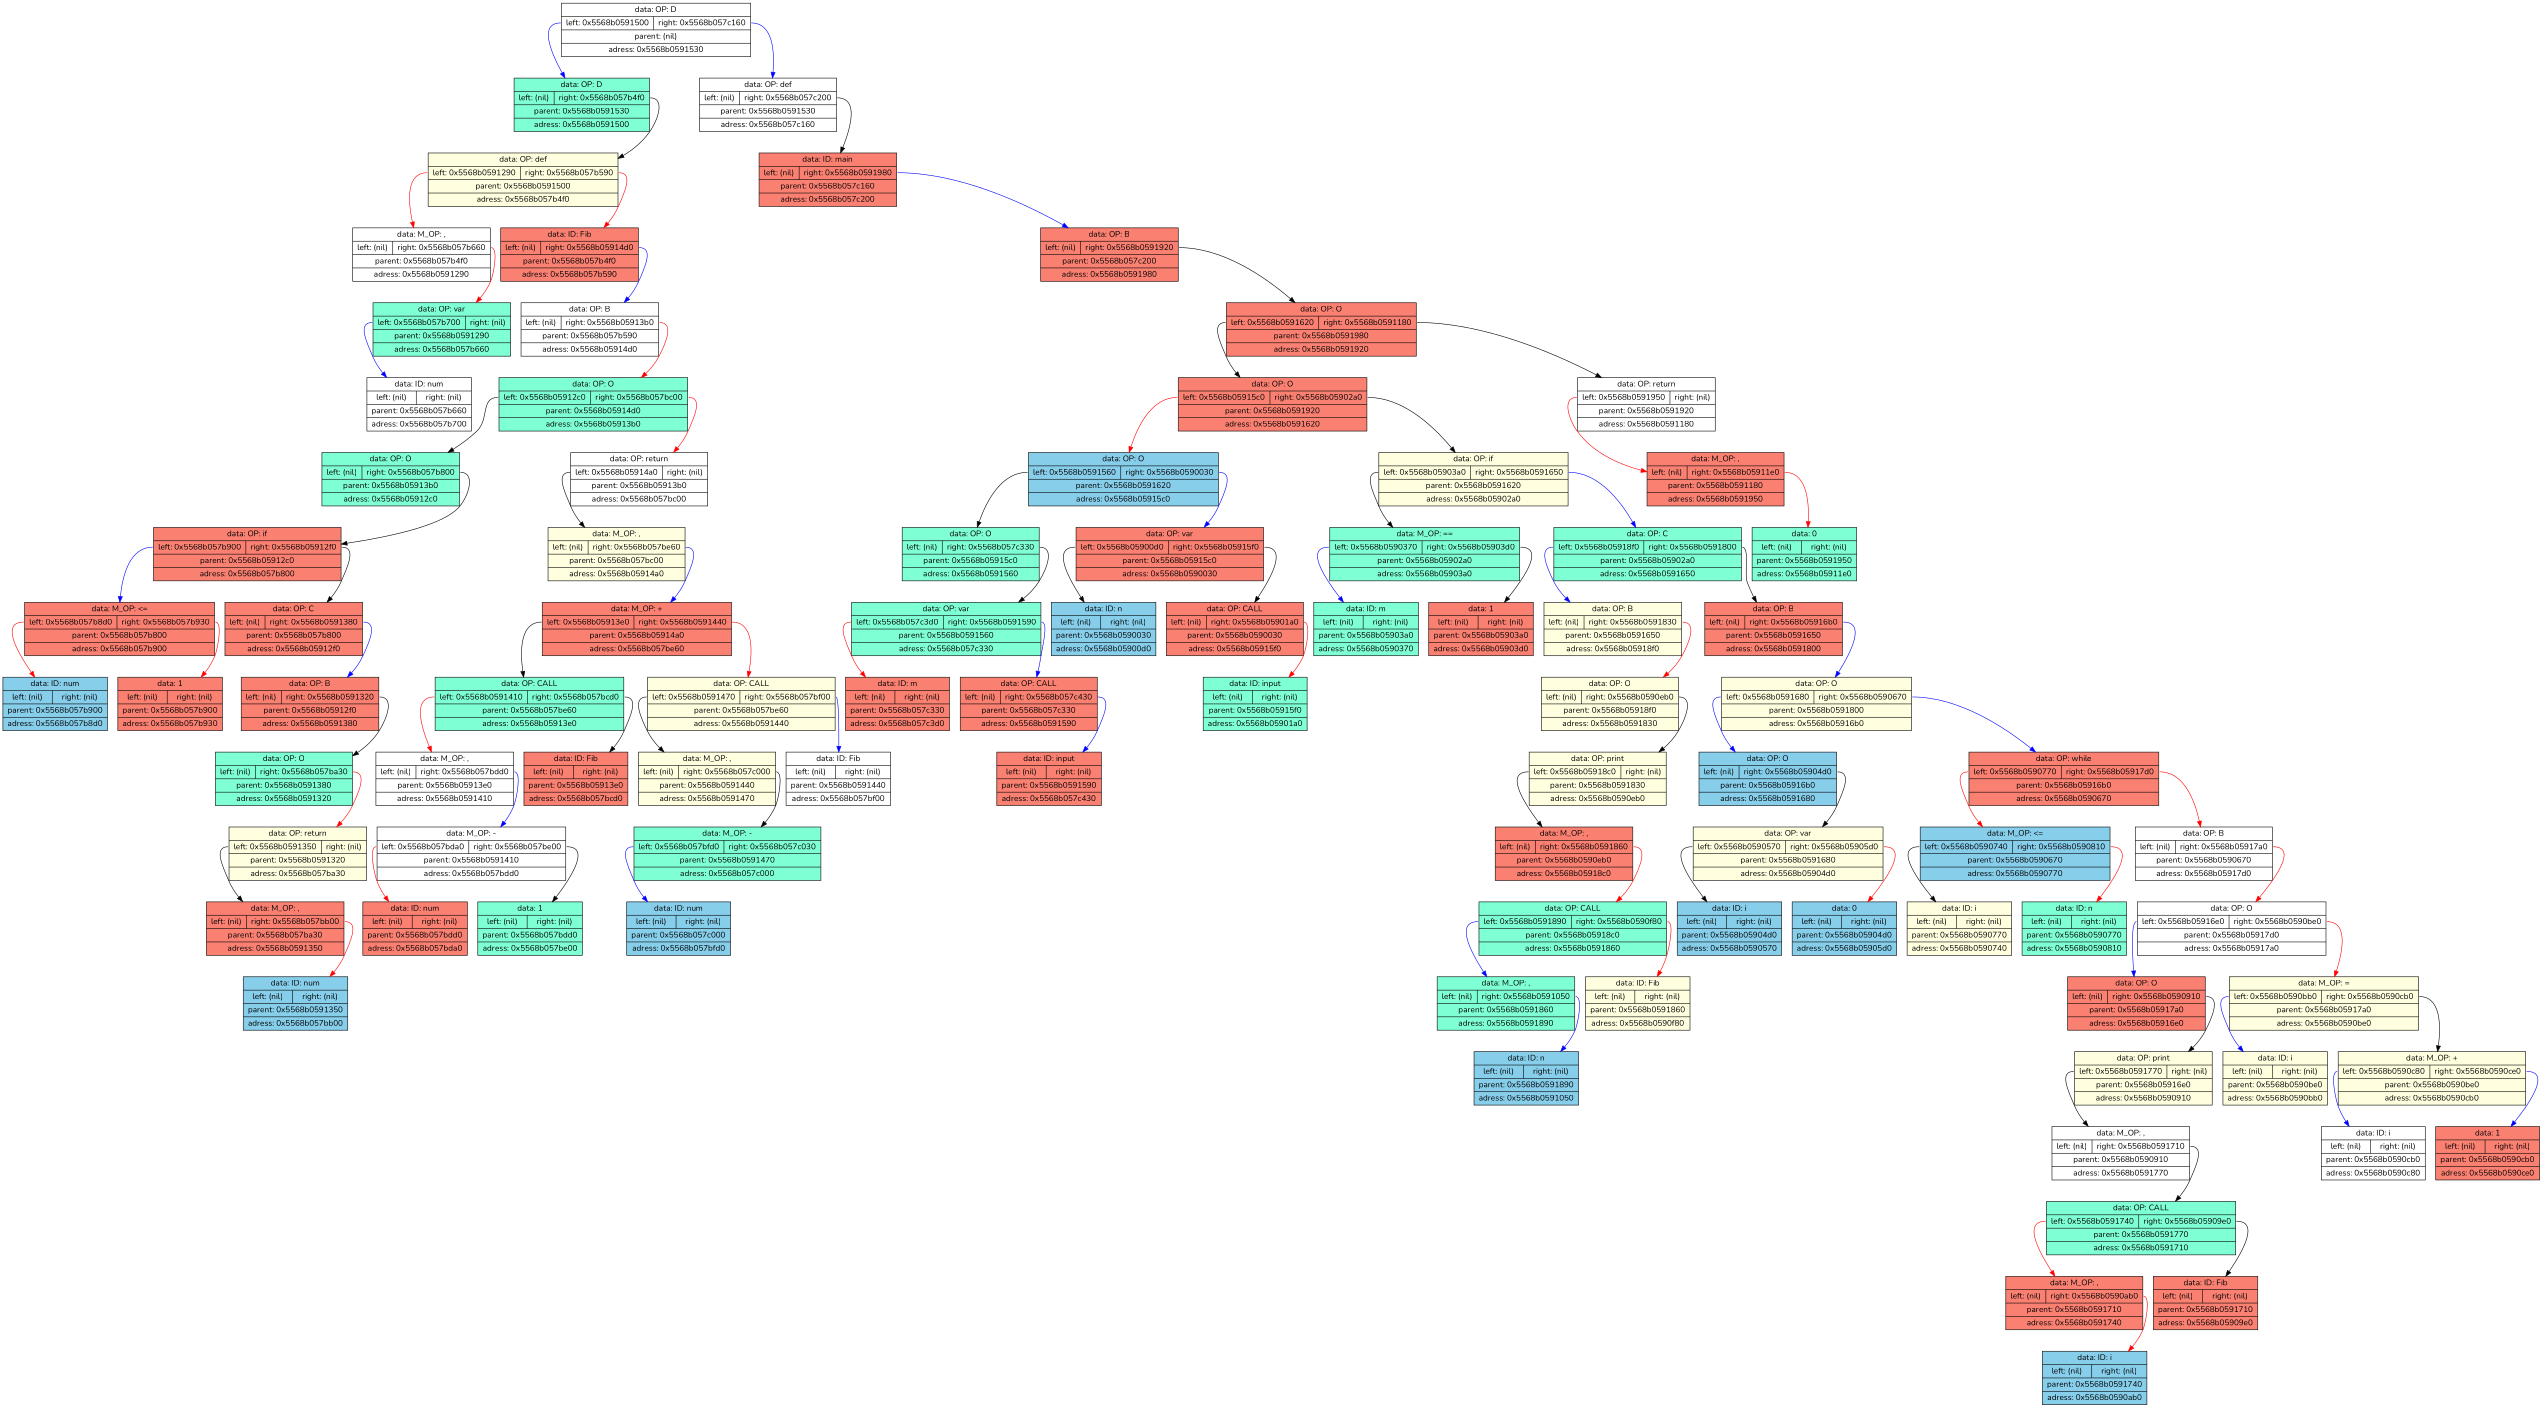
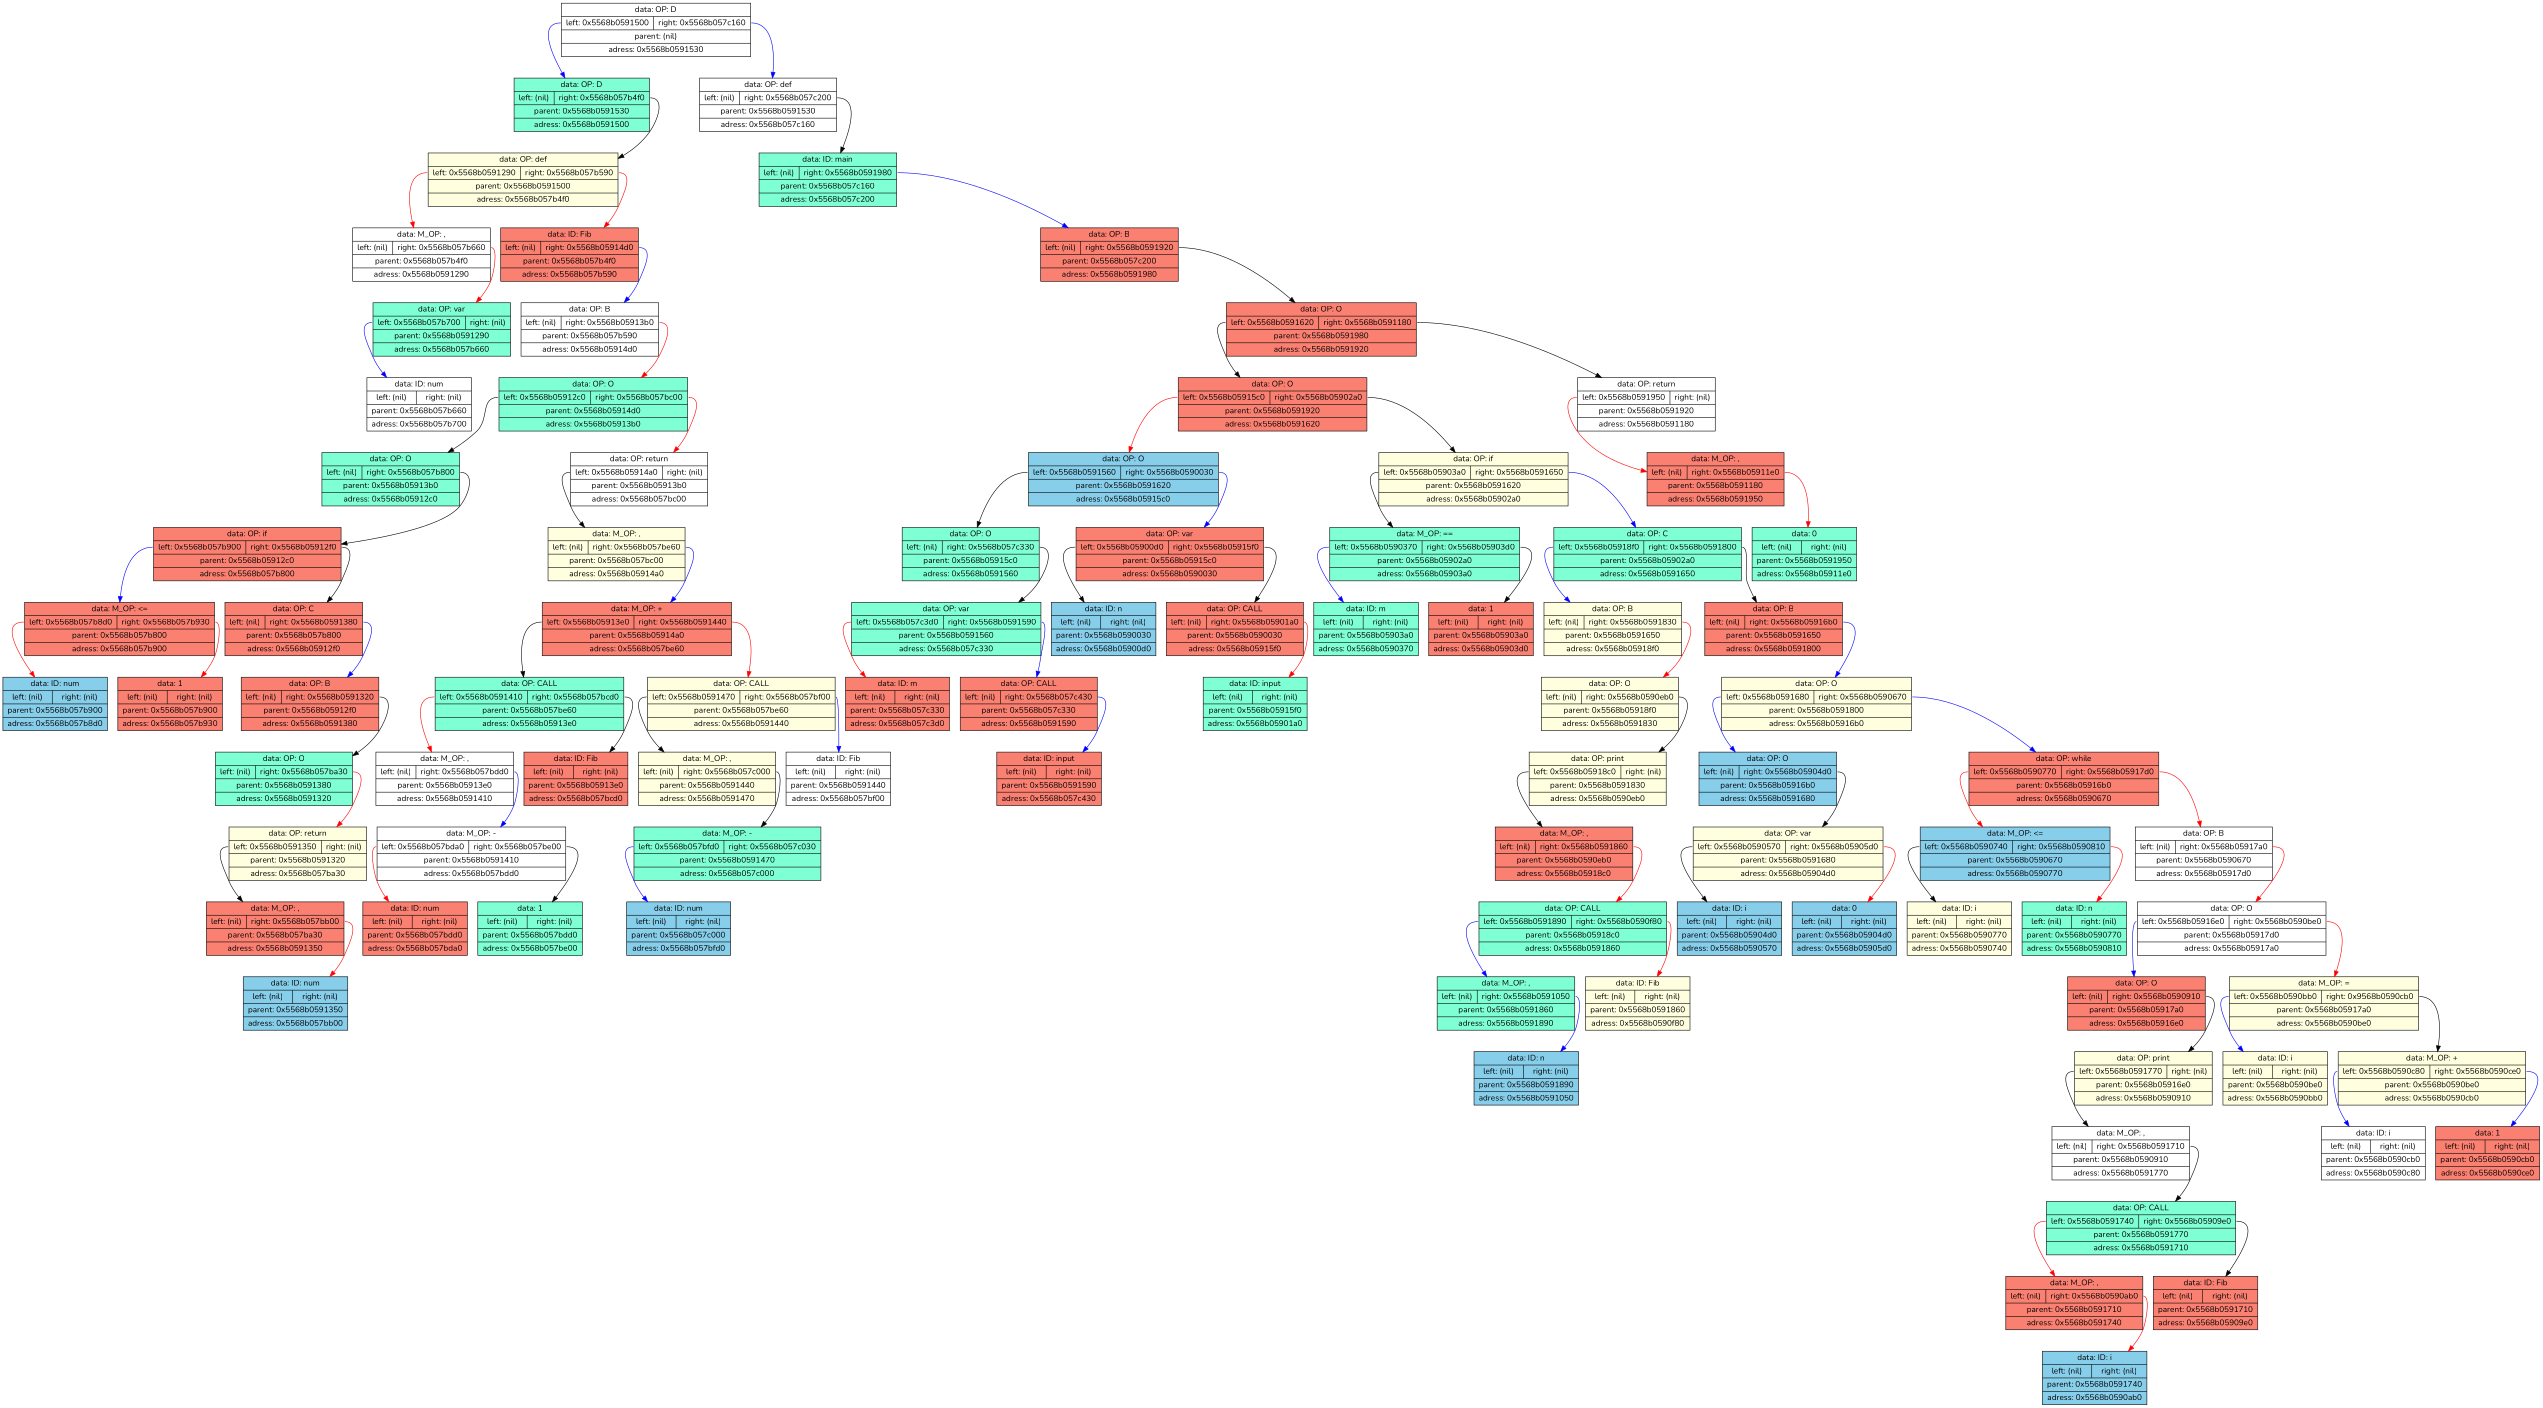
node "data: ID: main": fillcolor salmon -> aquamarine
node "data: M_OP: =": text "right: 0x5568b0590cb0" -> "right: 0x9568b0590cb0"
